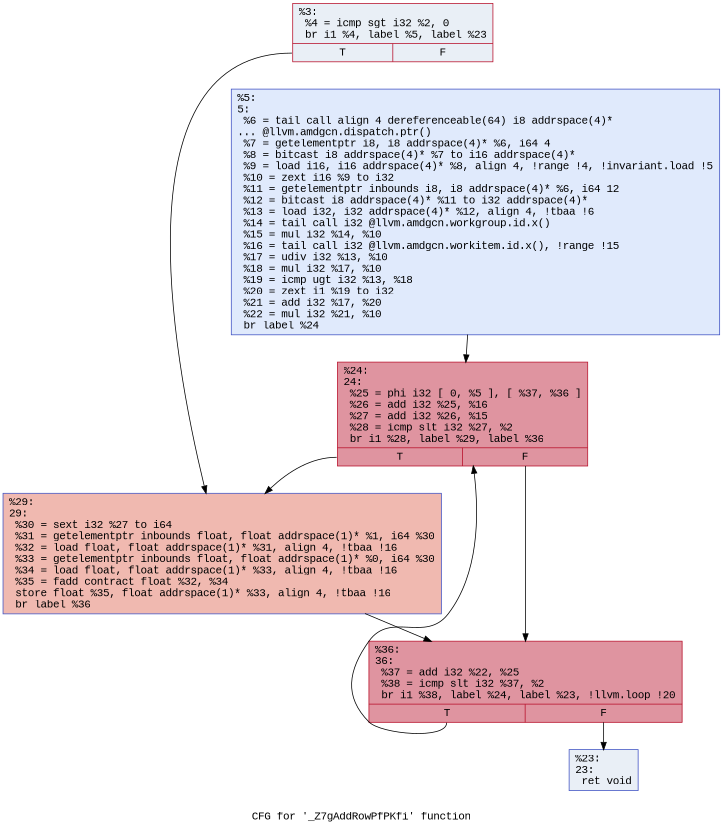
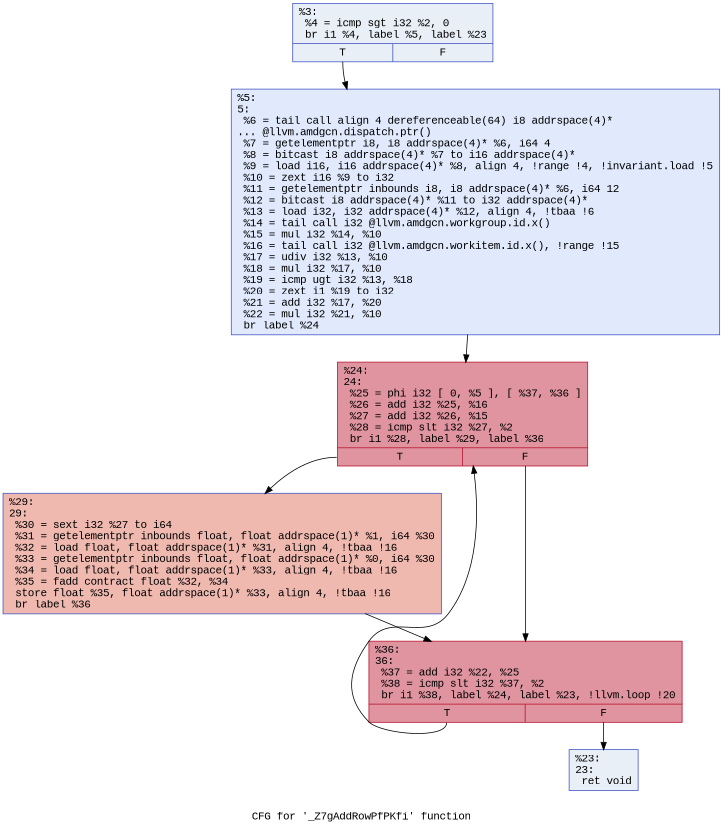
node "%3:": color #b70d28ff -> #3d50c3ff
edge "%3:" -> "%29:": now "%3:" -> "%5:"
